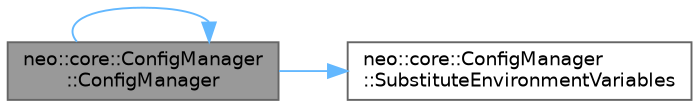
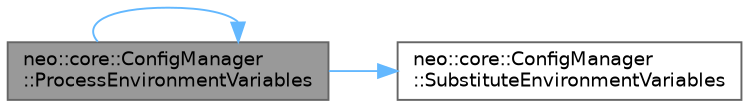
node "neo::core::ConfigManager ::ConfigManager": label "neo::core::ConfigManager ::ConfigManager" -> "neo::core::ConfigManager ::ProcessEnvironmentVariables"
